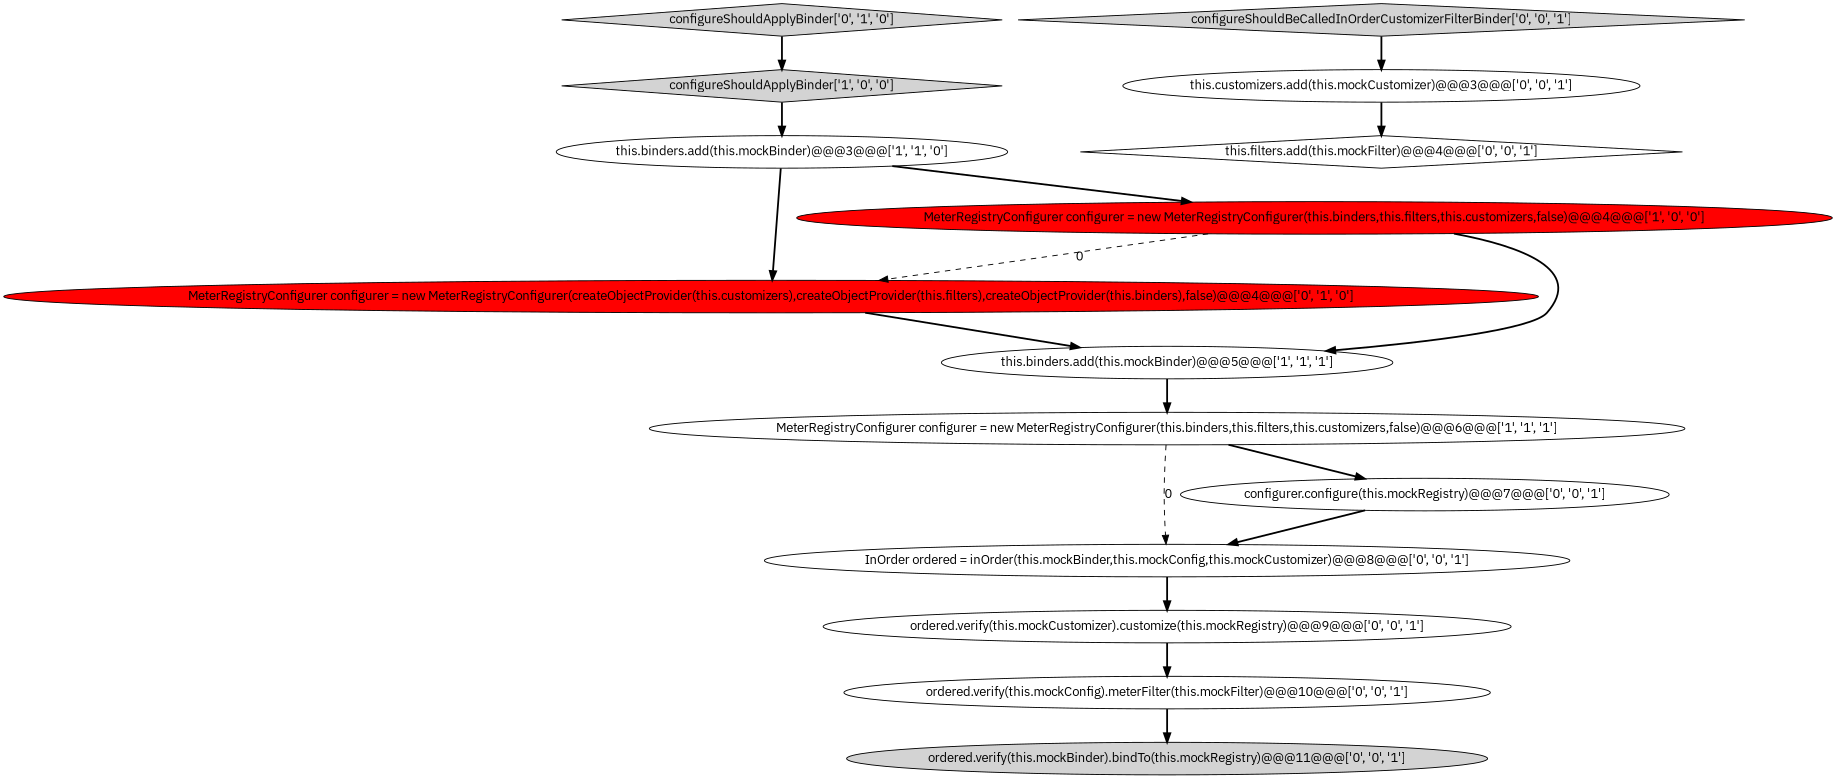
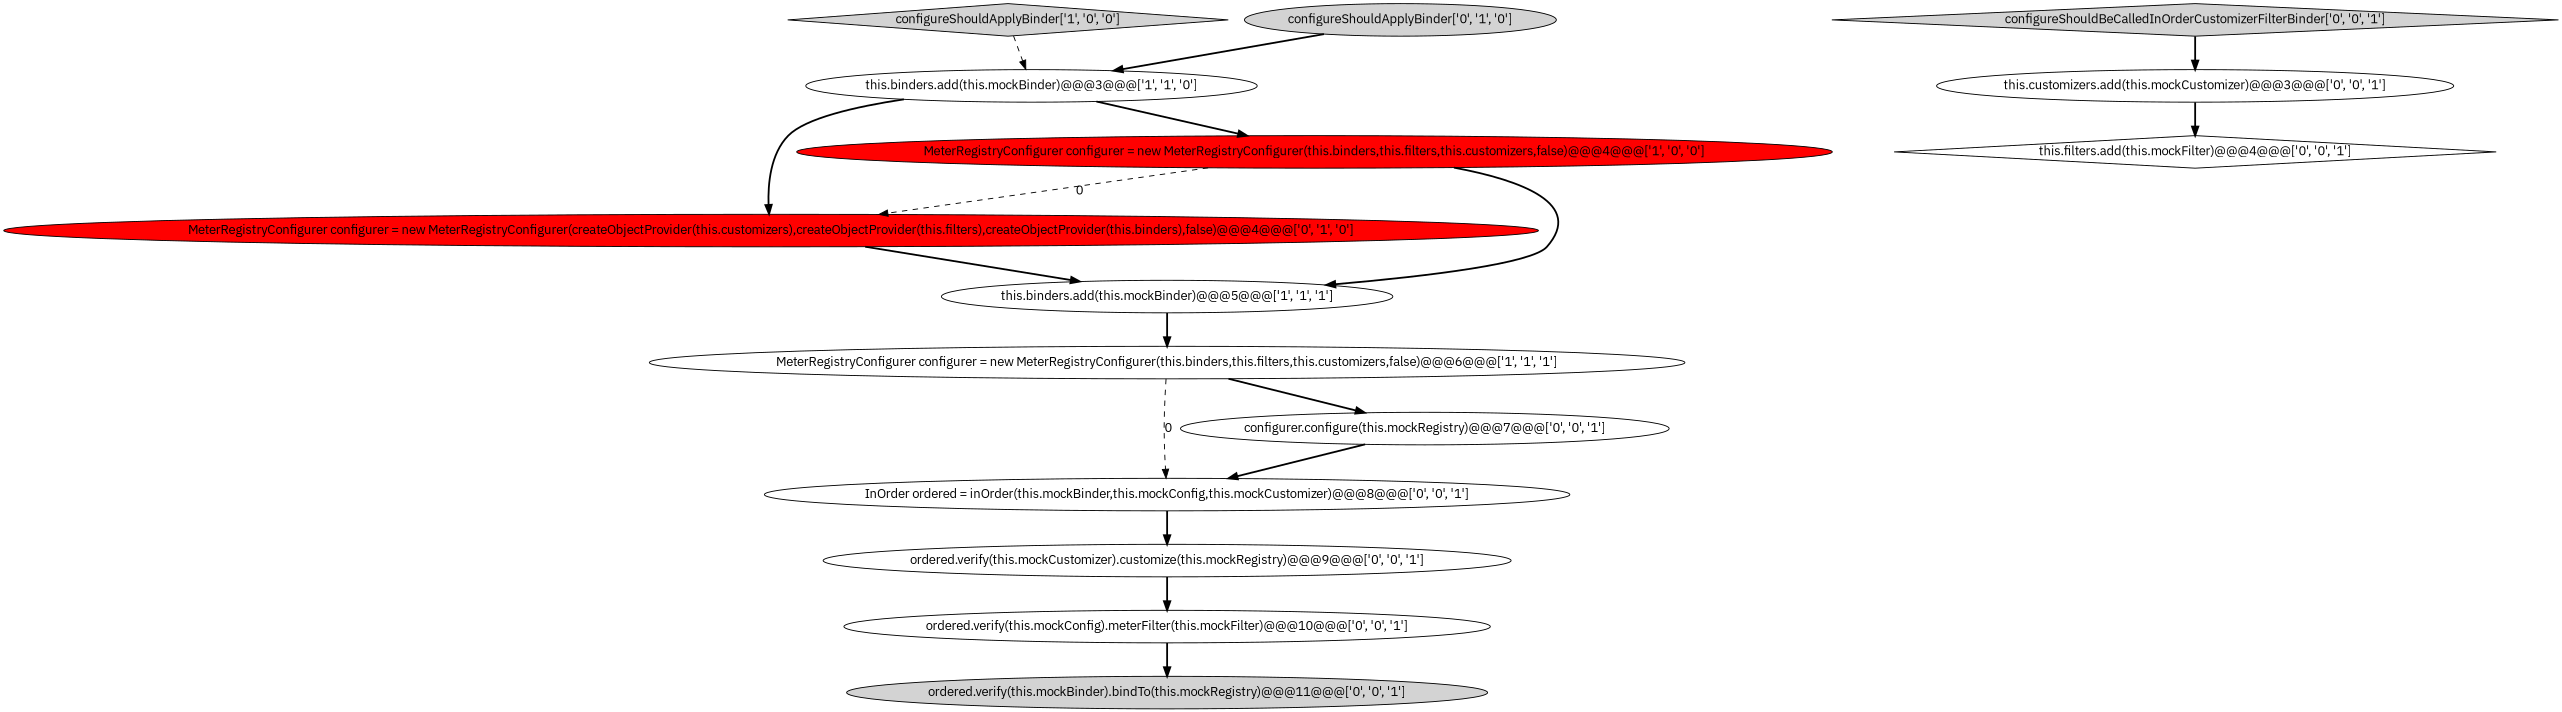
node "configureShouldApplyBinder['0', '1', '0']": shape diamond -> ellipse
edge "configureShouldApplyBinder['0', '1', '0']" -> "configureShouldApplyBinder['1', '0', '0']": now "configureShouldApplyBinder['0', '1', '0']" -> "this.binders.add(this.mockBinder)@@@3@@@['1', '1', '0']"
edge "configureShouldApplyBinder['1', '0', '0']" -> "this.binders.add(this.mockBinder)@@@3@@@['1', '1', '0']": style bold -> dashed
